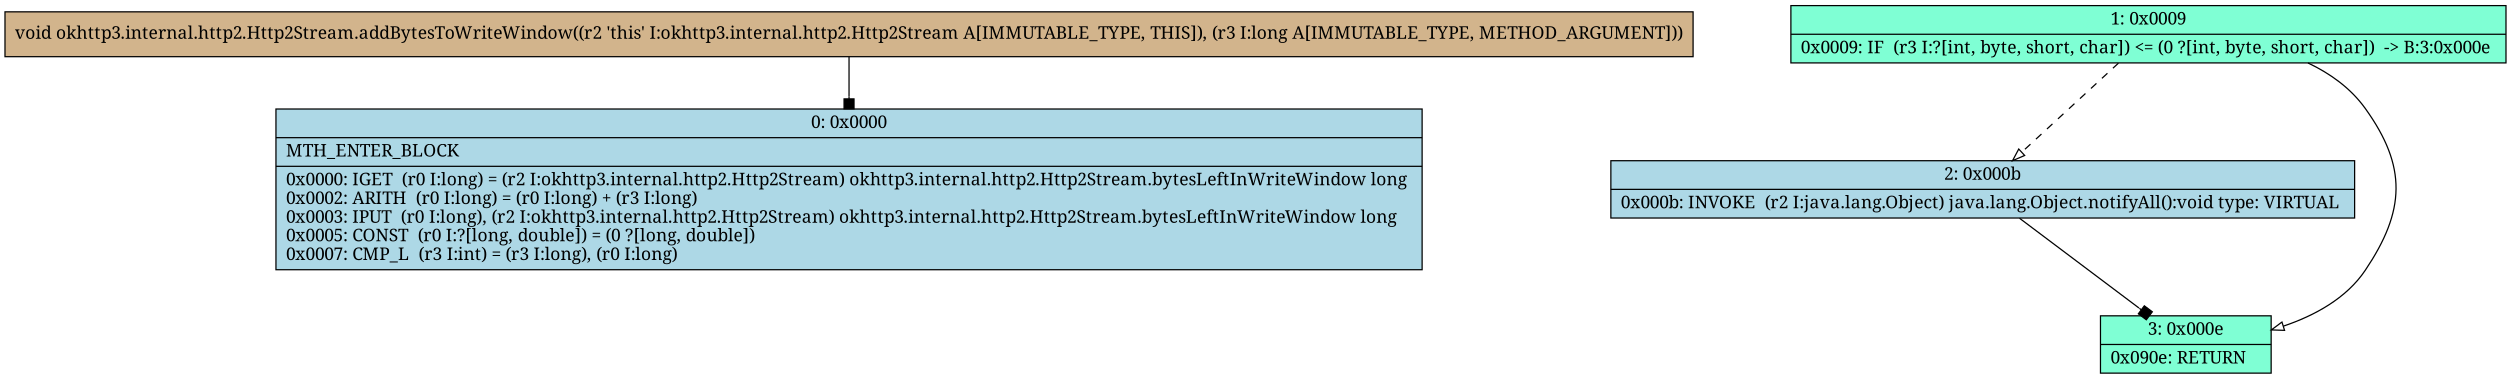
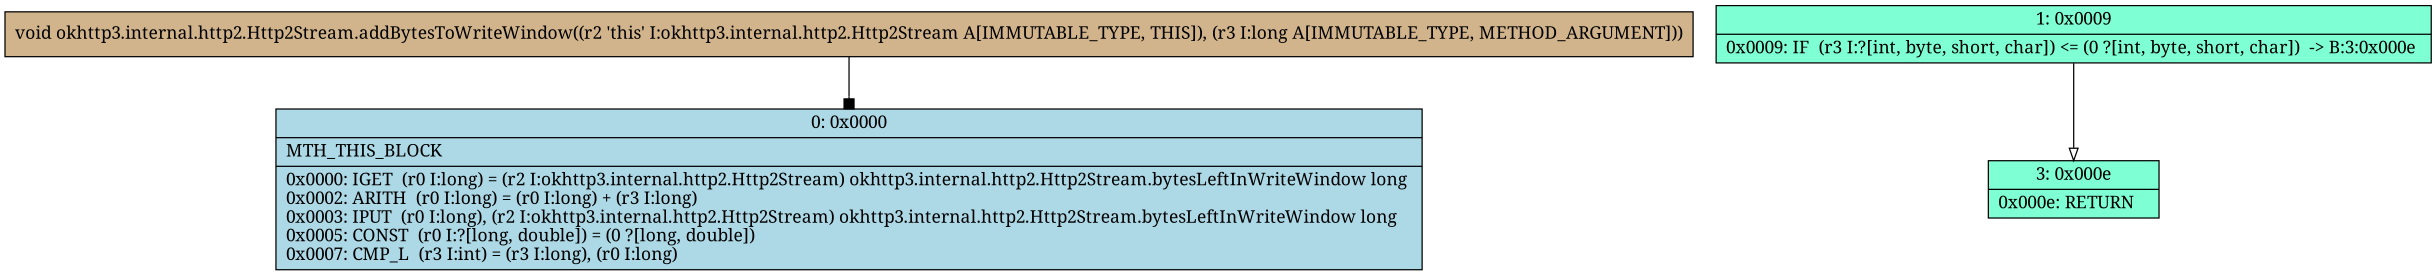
node "0: 0x0000": text "MTH_ENTER_BLOCK" -> "MTH_THIS_BLOCK"
node "2: 0x000b": removed
node "3: 0x000e": text "0x090e: RETURN" -> "0x000e: RETURN"
